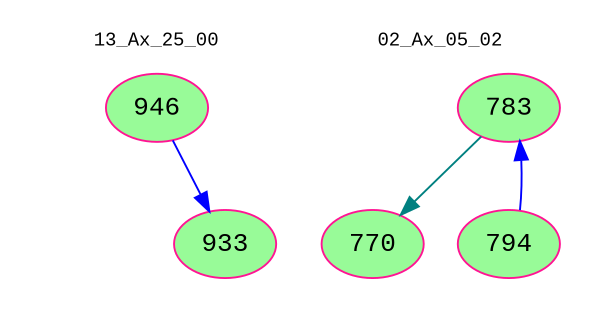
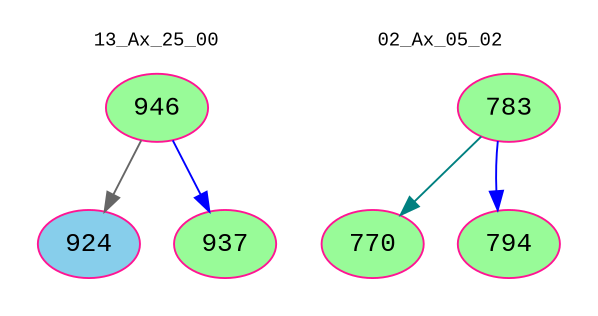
edge "794" -> "783": reversed
node "924": added
node "933": label "933" -> "937"
